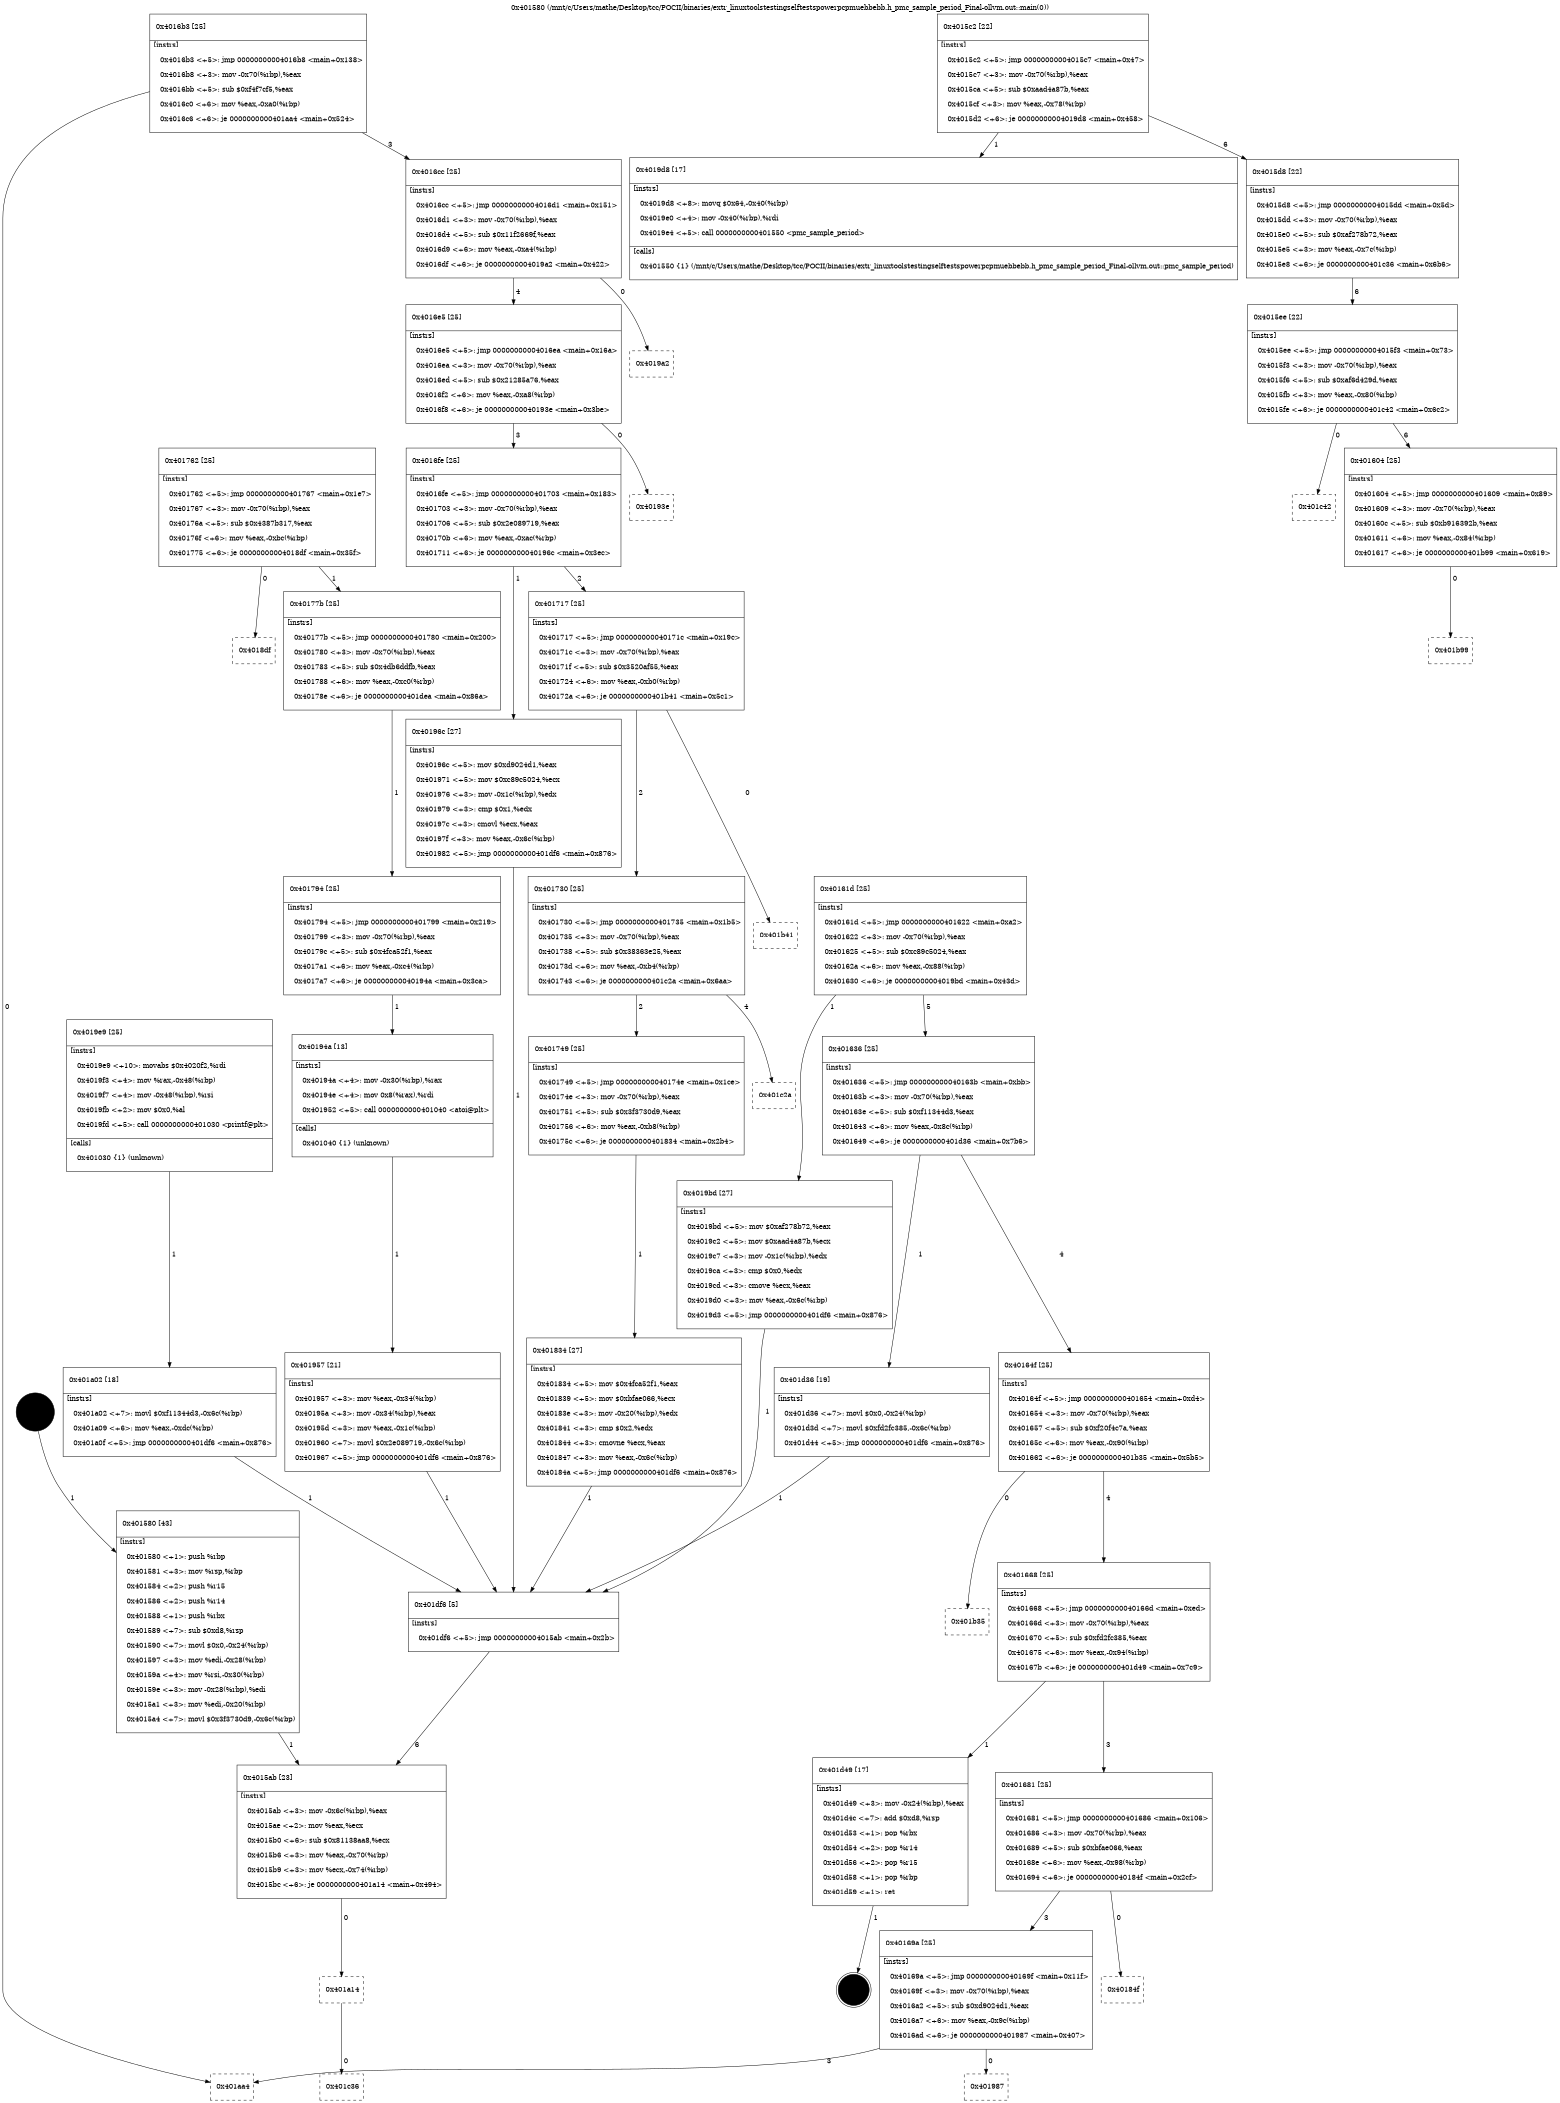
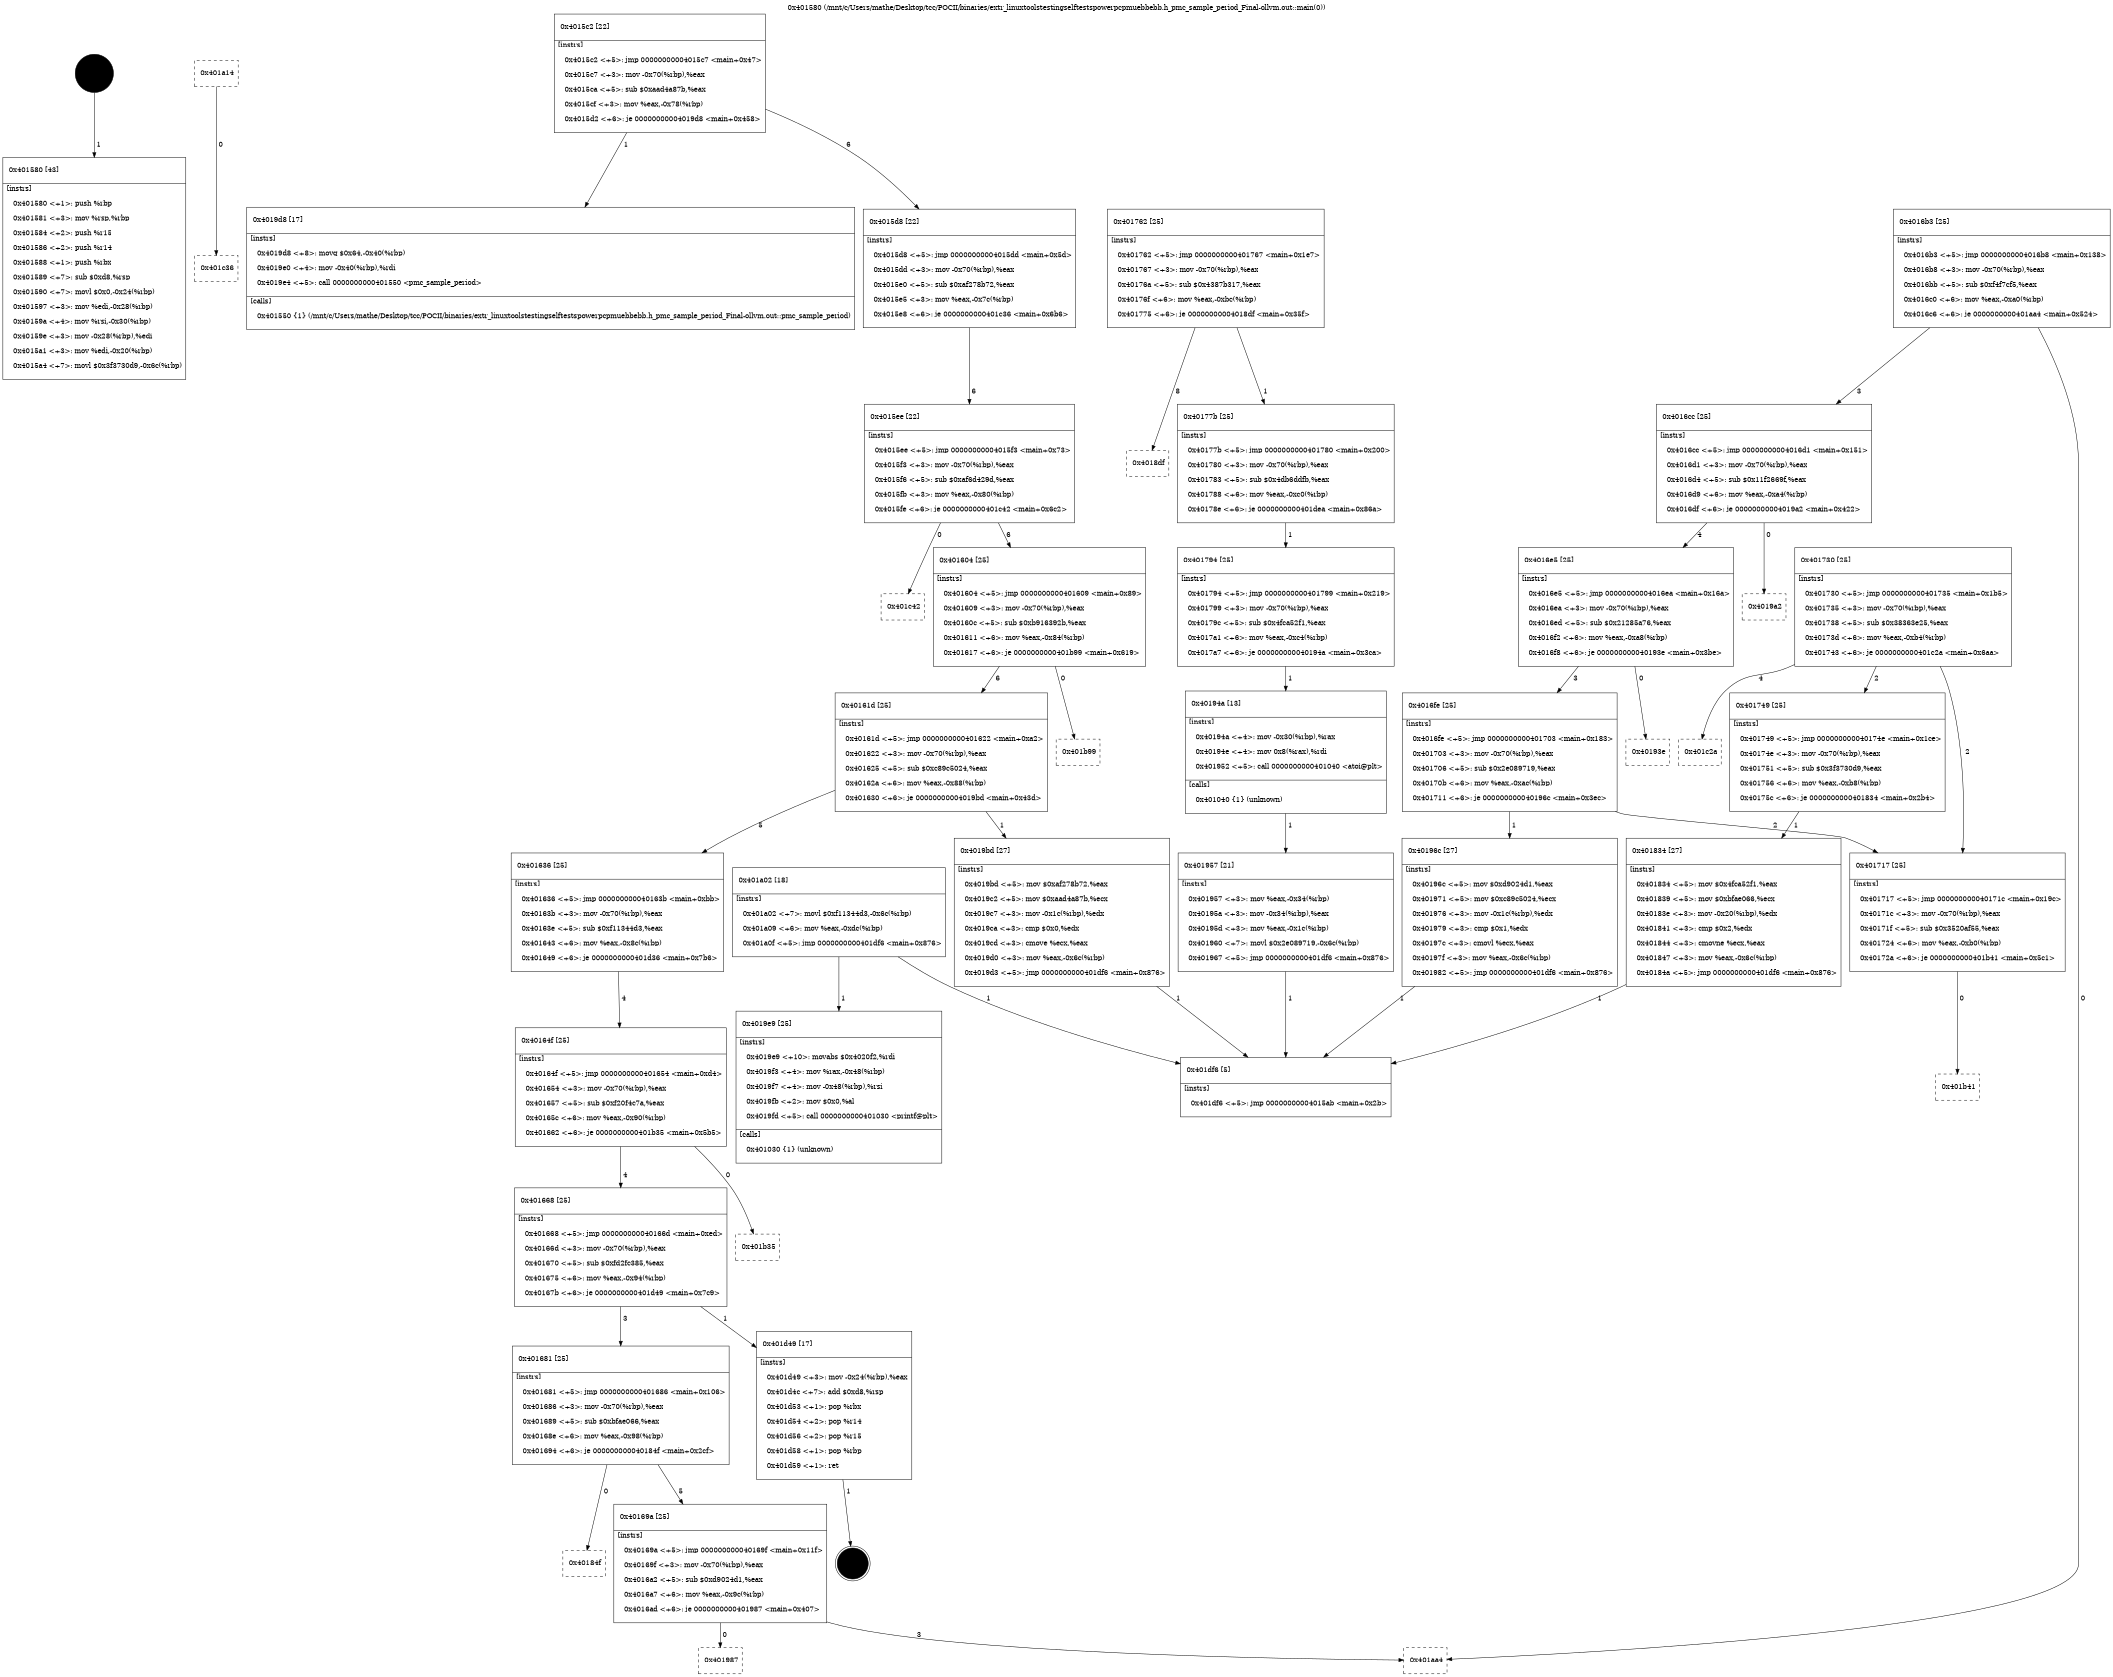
edge "0x401762 [25]" -> "0x4018df": label " 0" -> " 8"
edge "0x401604 [25]" -> "0x40161d [25]": added, label "6"
edge "0x401717 [25]" -> "0x401730 [25]": reversed
edge "0x4019e9 [25]" -> "0x401a02 [18]": reversed
node "0x401d36 [19]": removed
node "0x4015ab [23]": removed
edge "0x401681 [25]" -> "0x40169a [25]": label " 3" -> " 5"
